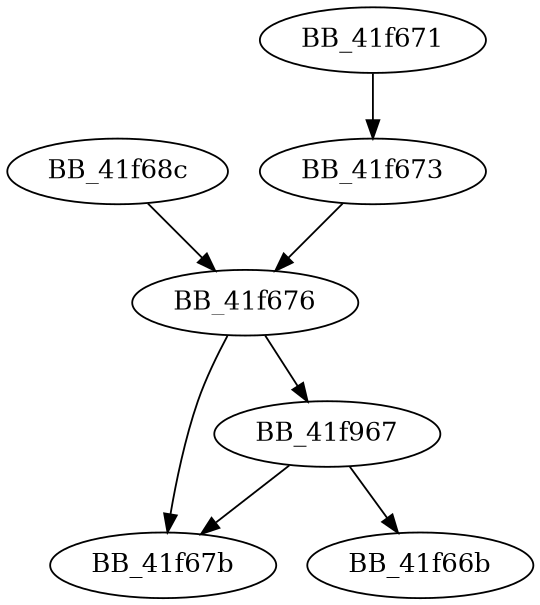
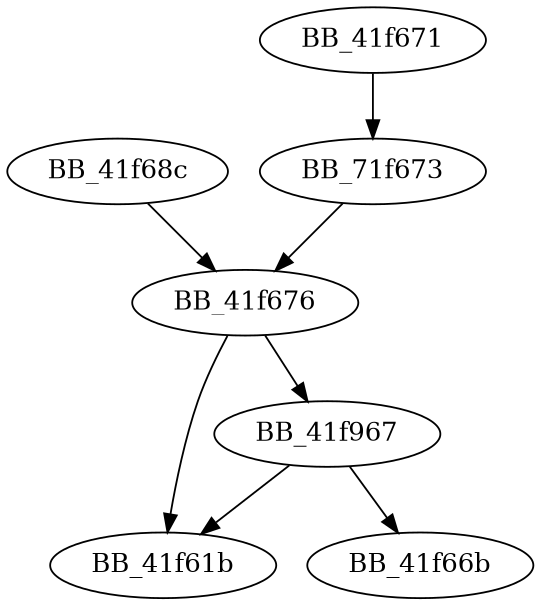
node "BB_41f673": label "BB_41f673" -> "BB_71f673"
node "BB_41f67b": label "BB_41f67b" -> "BB_41f61b"
